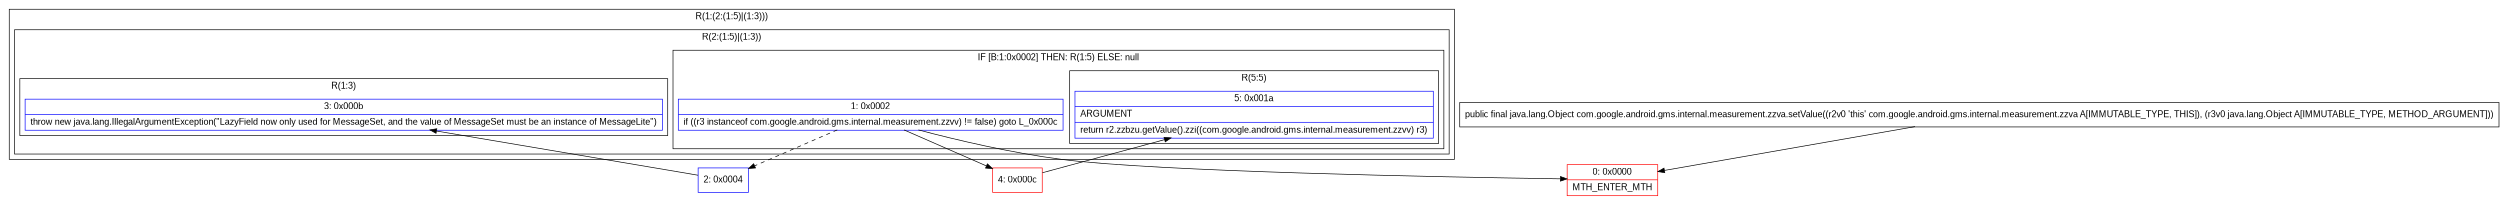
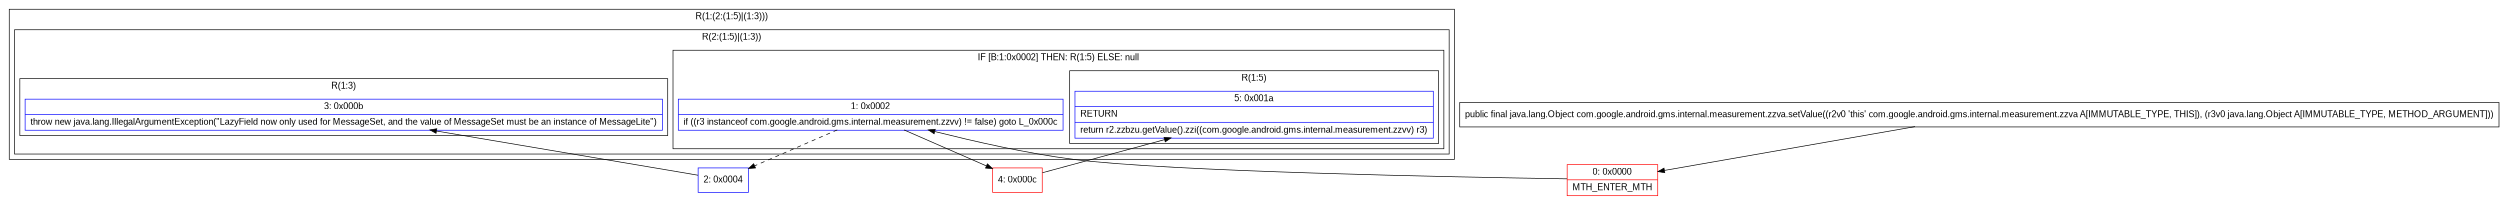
cluster "R(5:5)": label "R(5:5)" -> "R(1:5)"
node "5: 0x001a": text "ARGUMENT" -> "RETURN"
edge "1: 0x0002" -> "0: 0x0000": reversed
